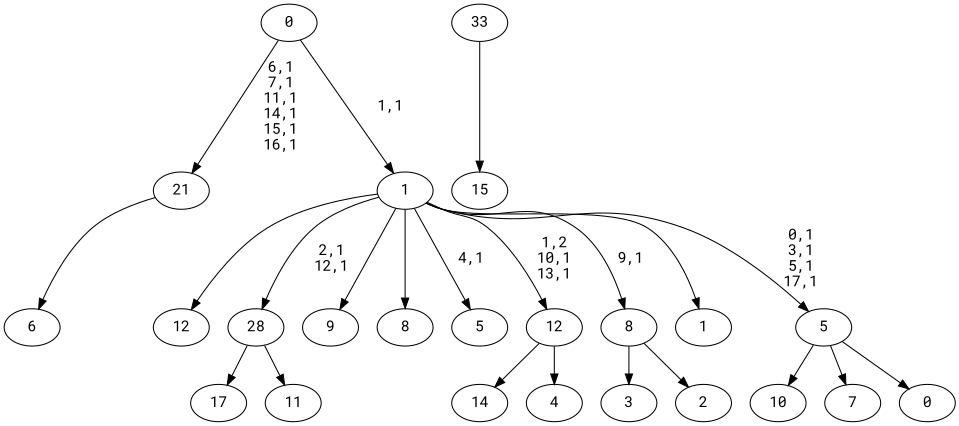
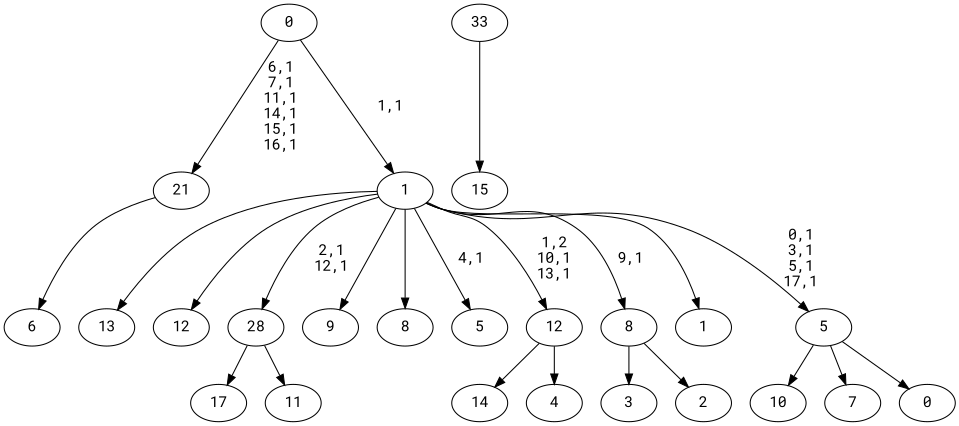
node "13": added
